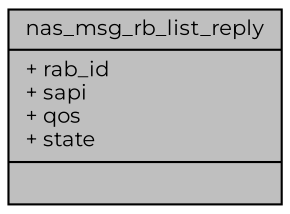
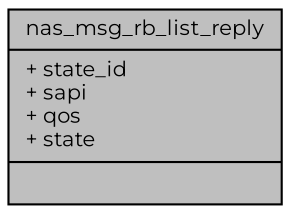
node "nas_msg_rb_list_reply": text "+ rab_id" -> "+ state_id"
